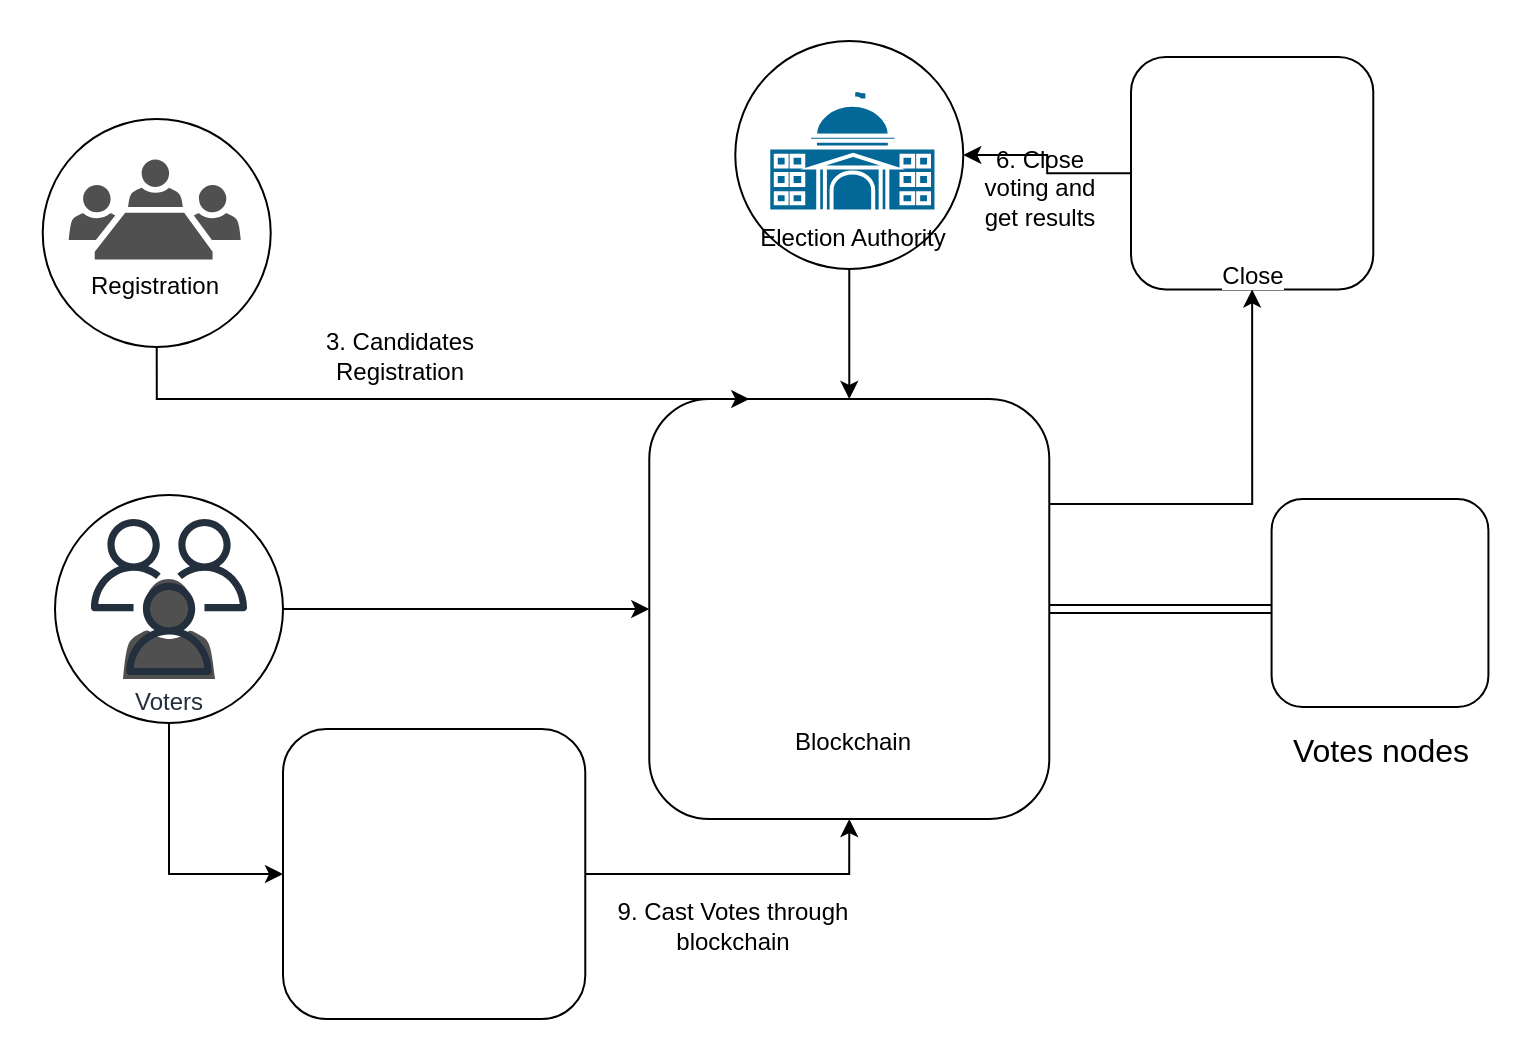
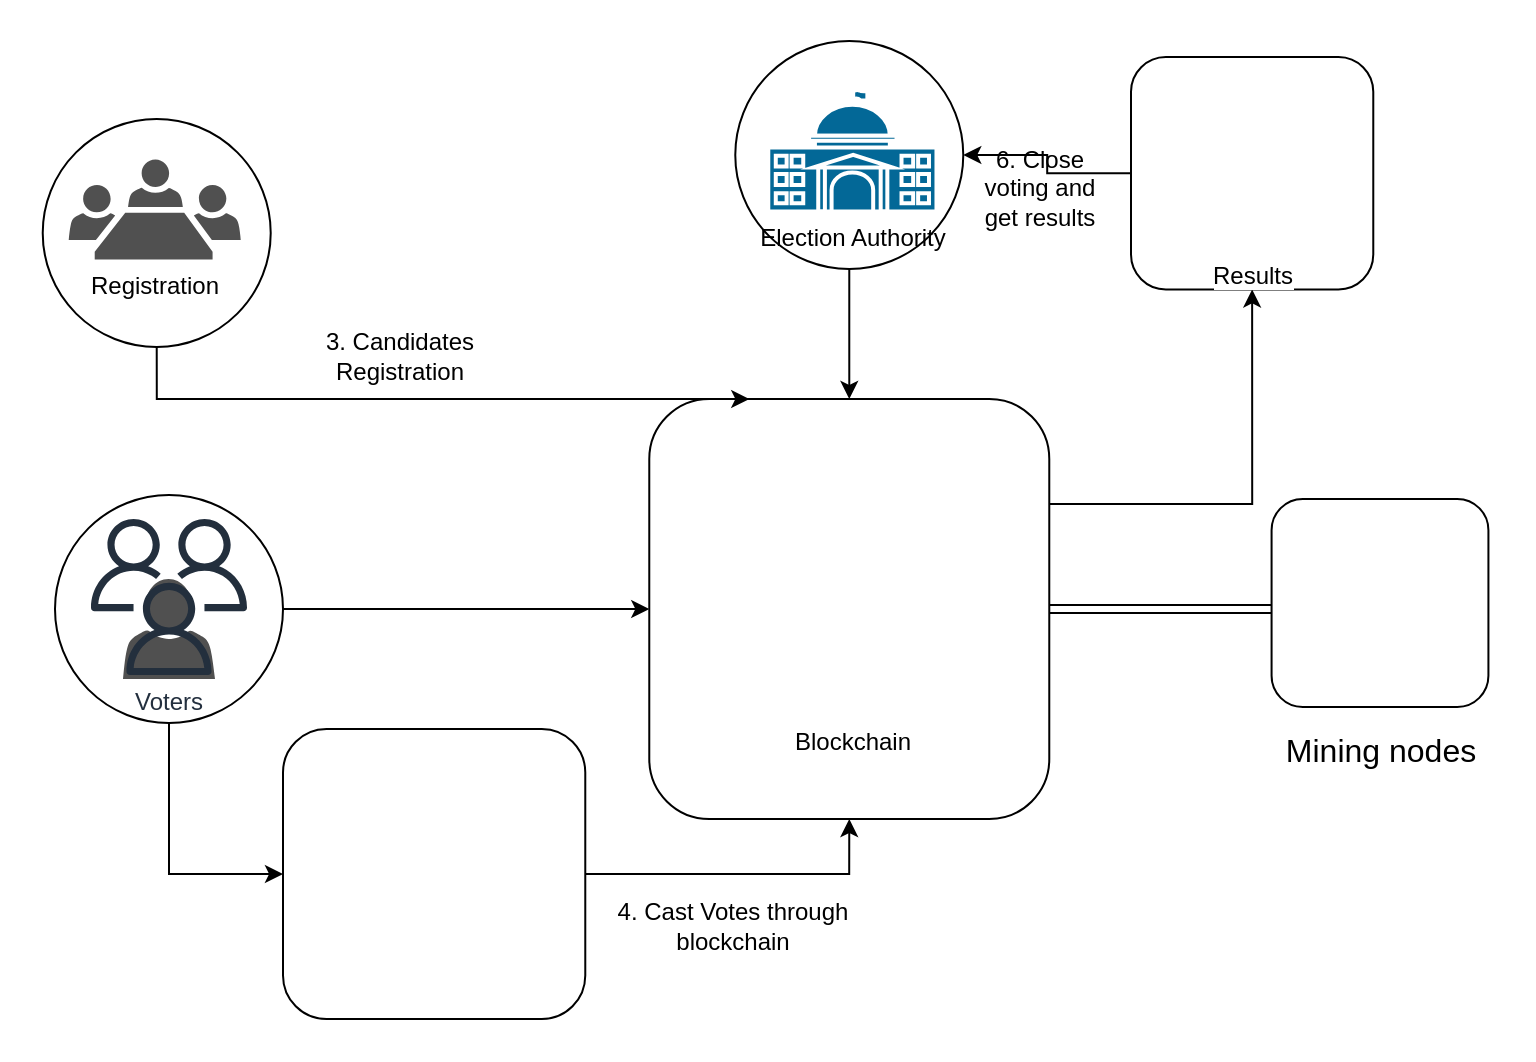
node "Close": label "Close" -> "Results"
node "Votes nodes": label "Votes nodes" -> "Mining nodes"
node "9. Cast Votes through blockchain": label "9. Cast Votes through blockchain" -> "4. Cast Votes through blockchain"
